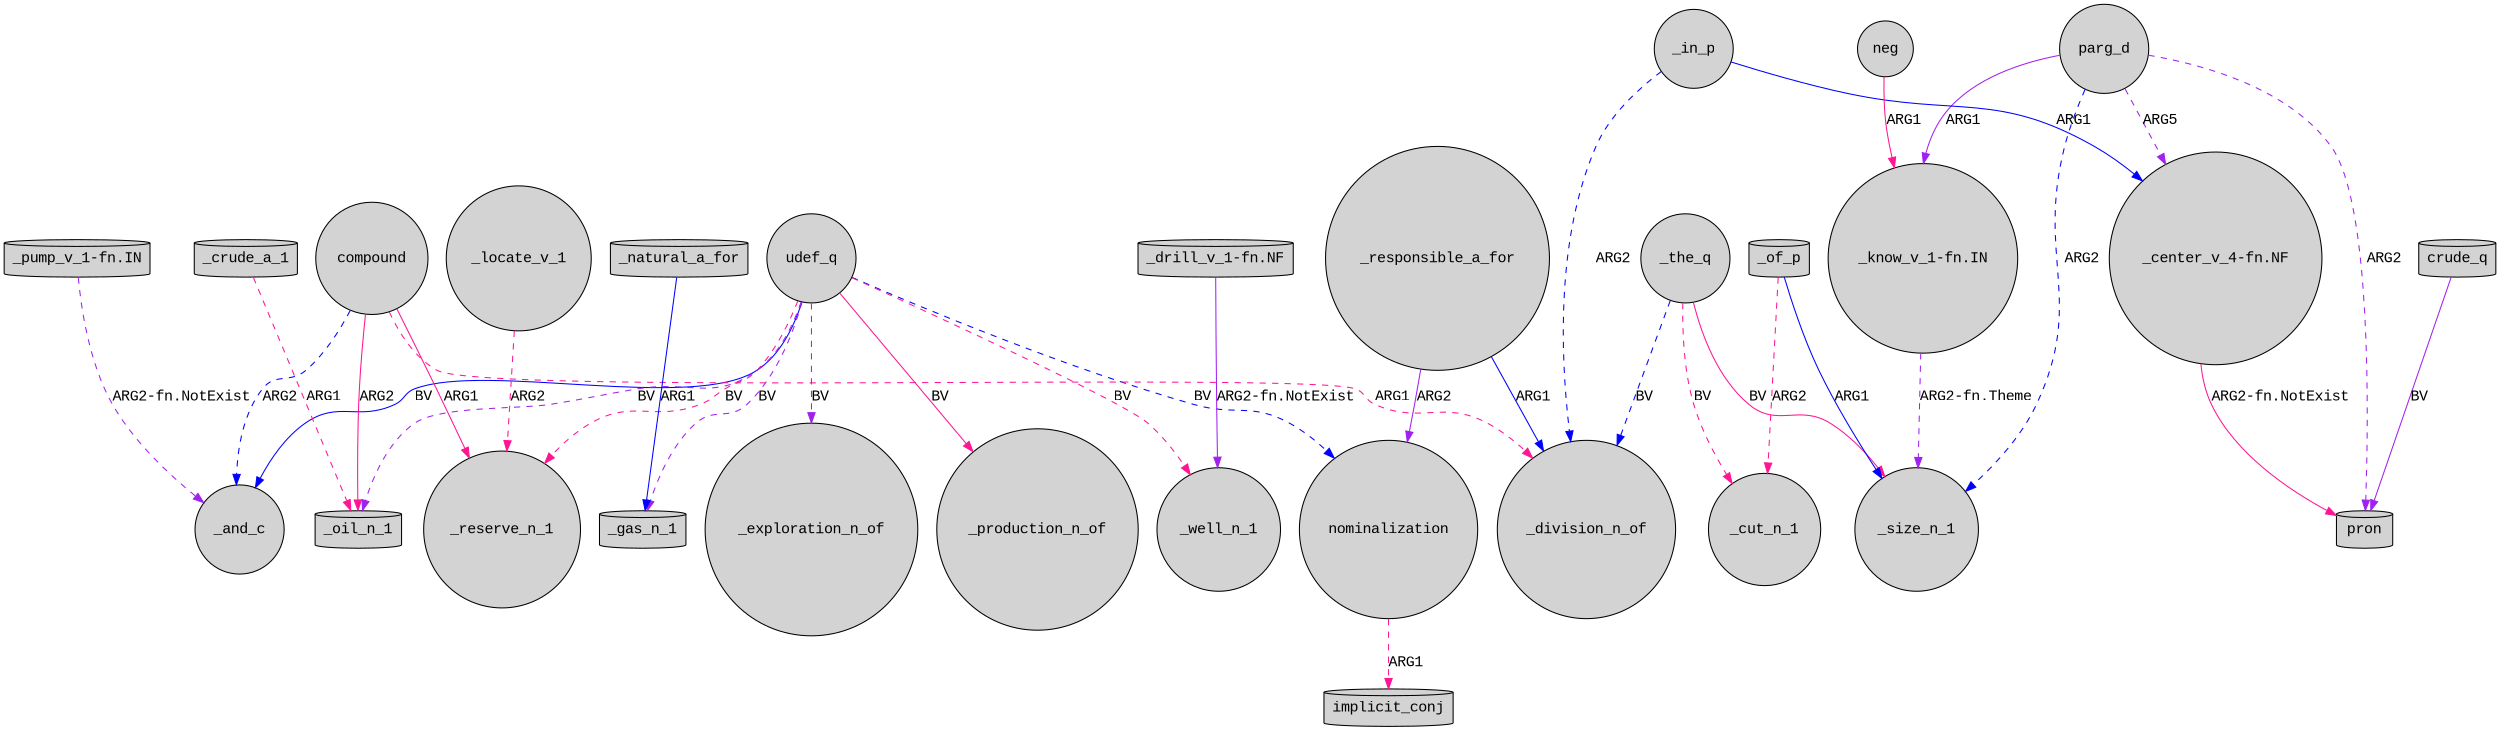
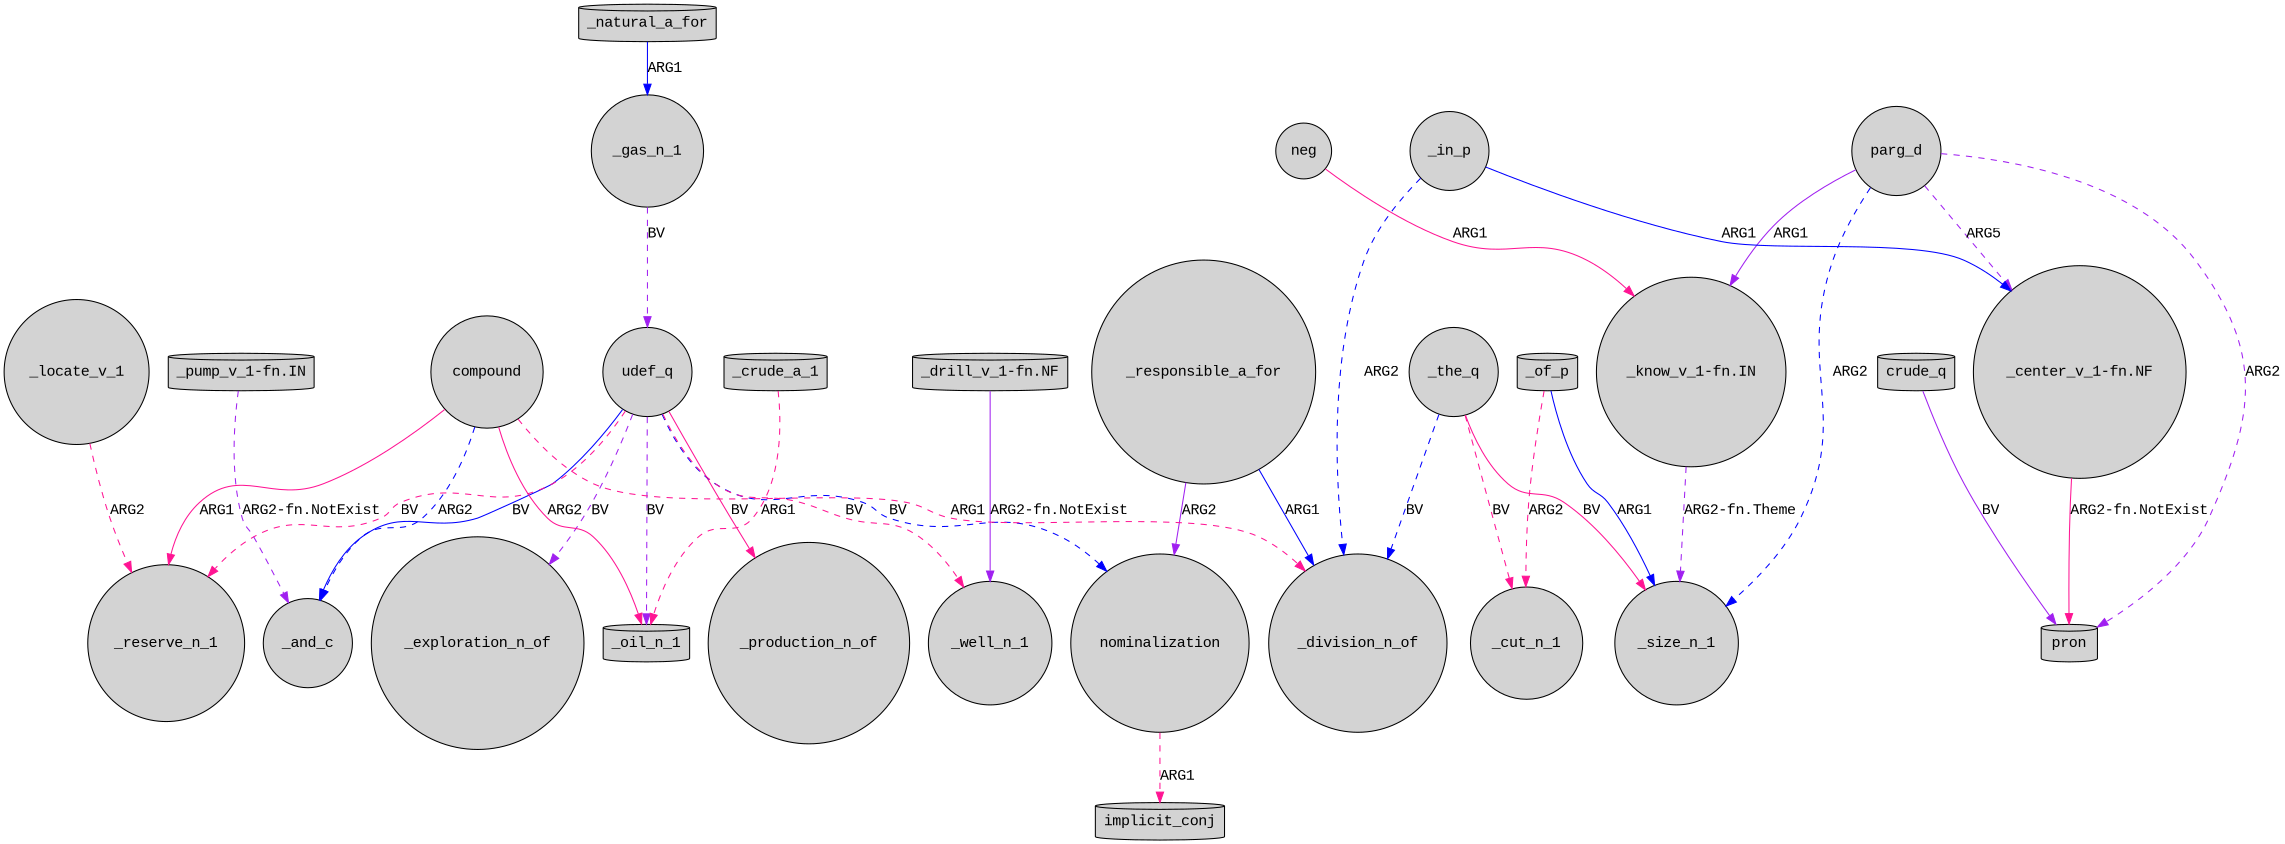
node "_center_v_4-fn.NF": label "_center_v_4-fn.NF" -> "_center_v_1-fn.NF"
edge "udef_q" -> "_gas_n_1": reversed
node "_gas_n_1": shape cylinder -> circle
